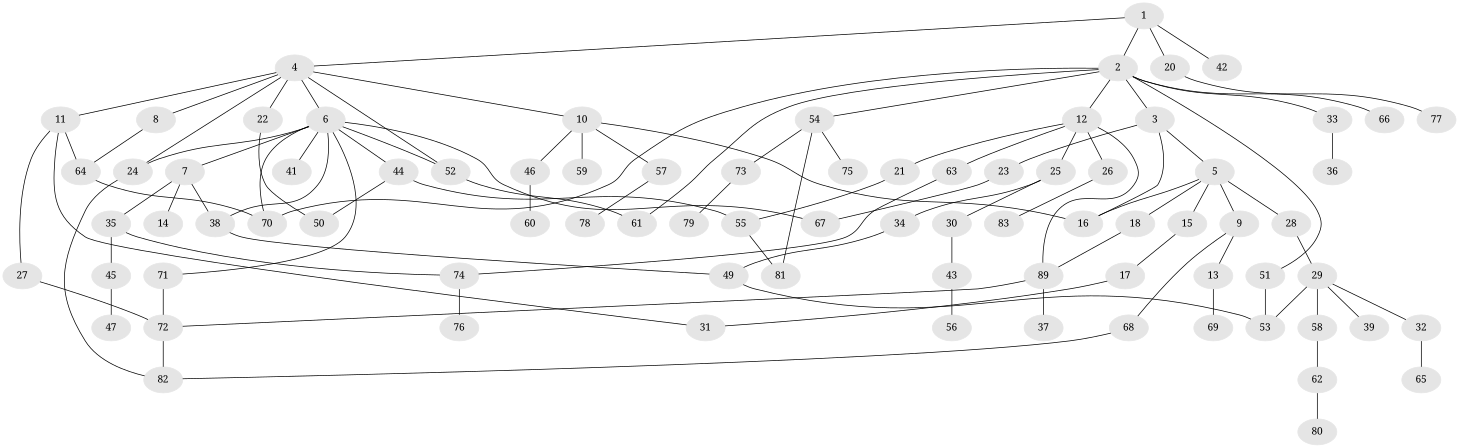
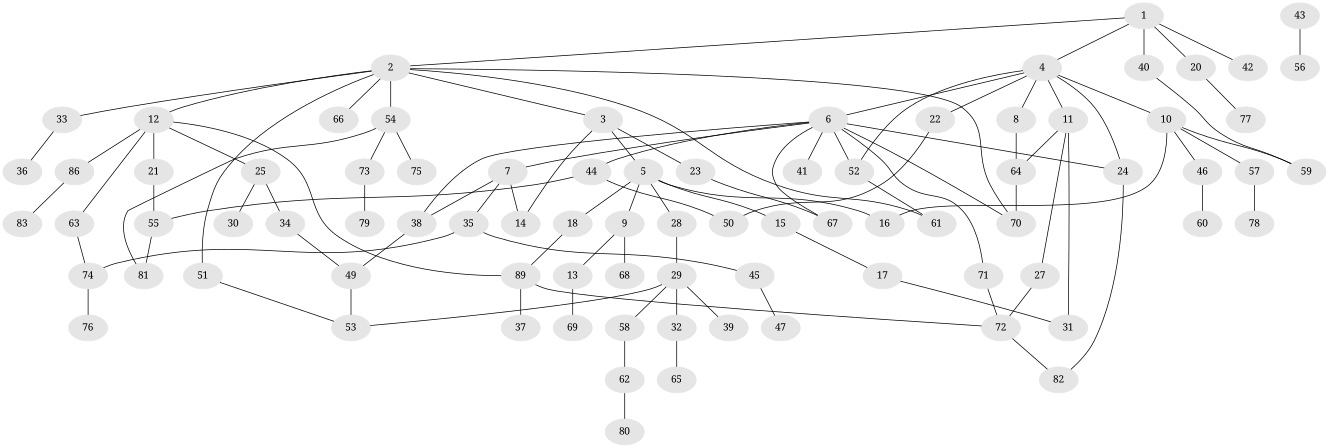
node "40": added
node "26": label "26" -> "86"
edge "3" -- "16": now "3" -- "14"
edge "30" -- "43": removed
edge "68" -- "82": removed
